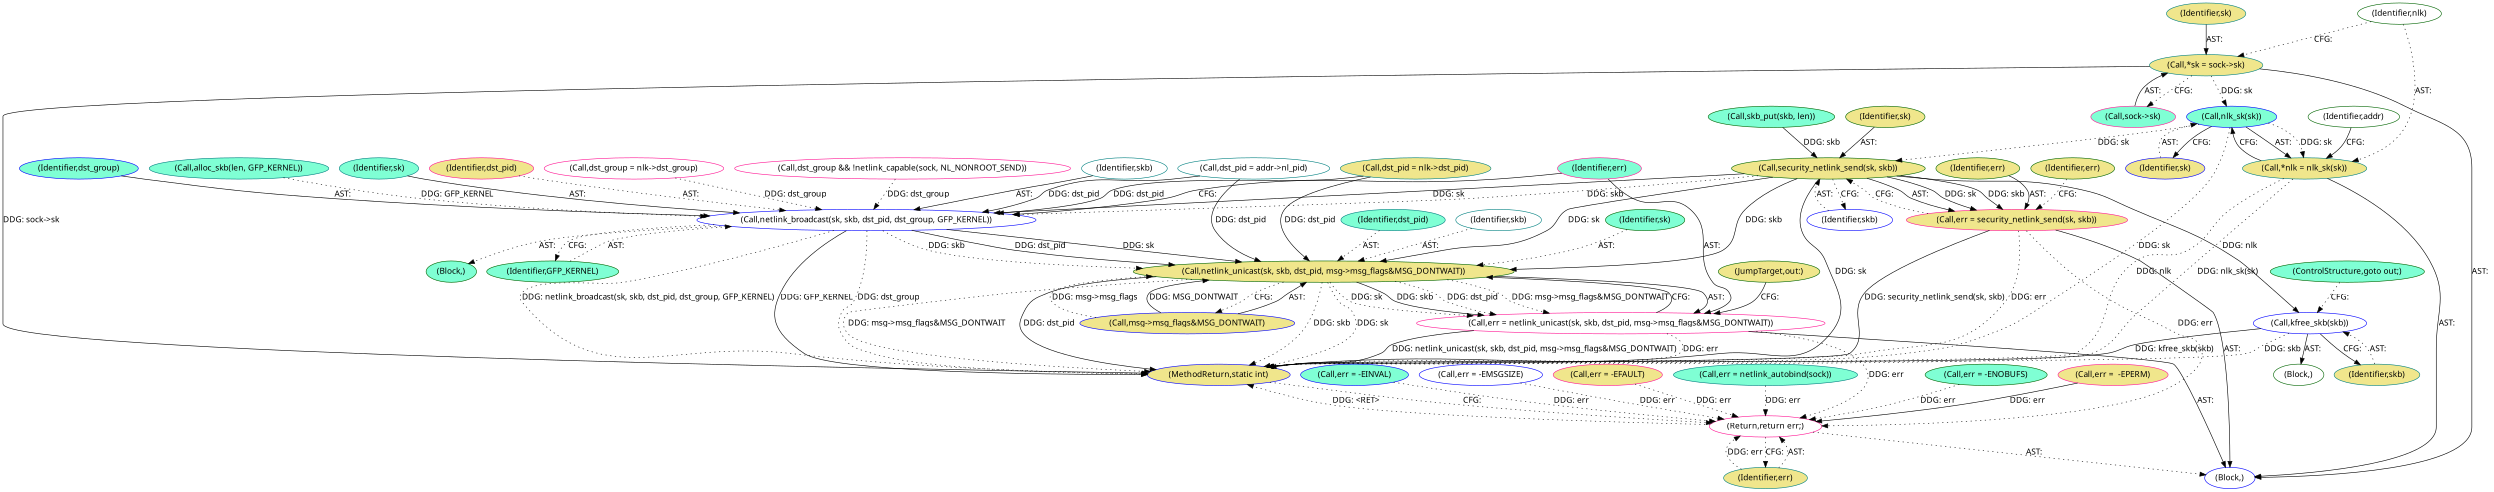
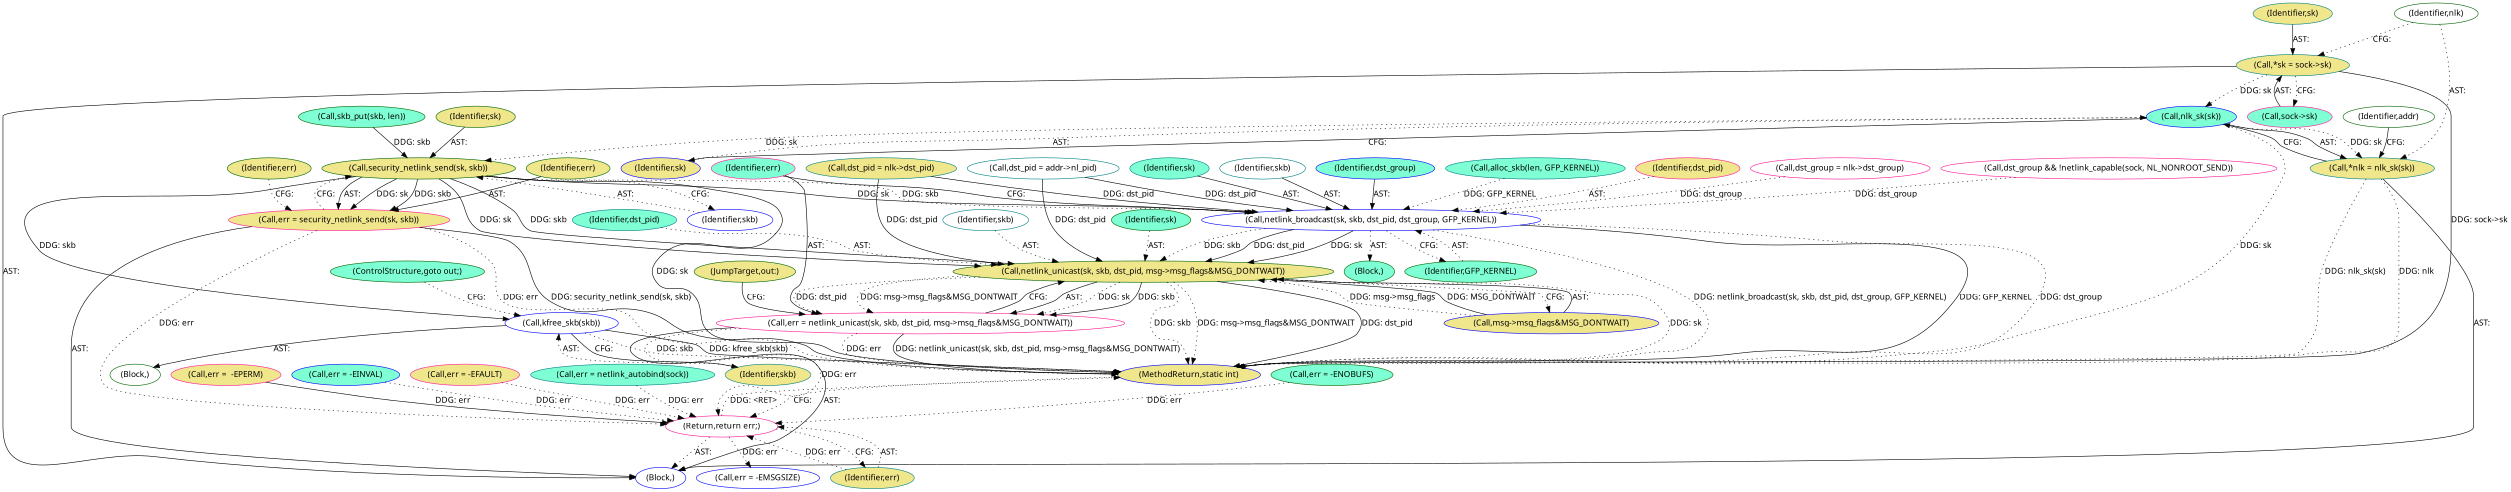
edge "(Call,security_netlink_send(sk, skb))" -> "(Call,kfree_skb(skb))": label "DDG: nlk" -> "DDG: skb"
edge "(Call,err = -EMSGSIZE)" -> "(Return,return err;)": reversed
